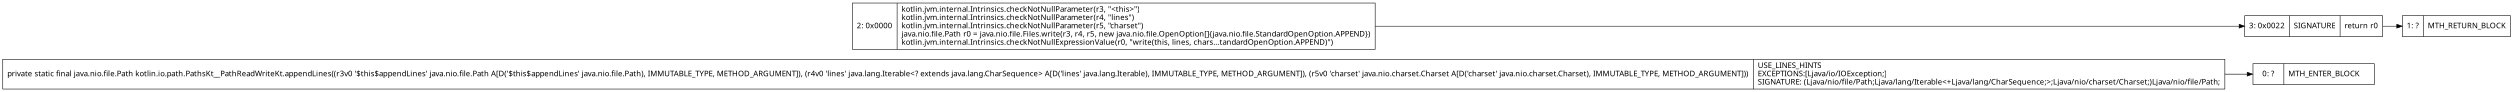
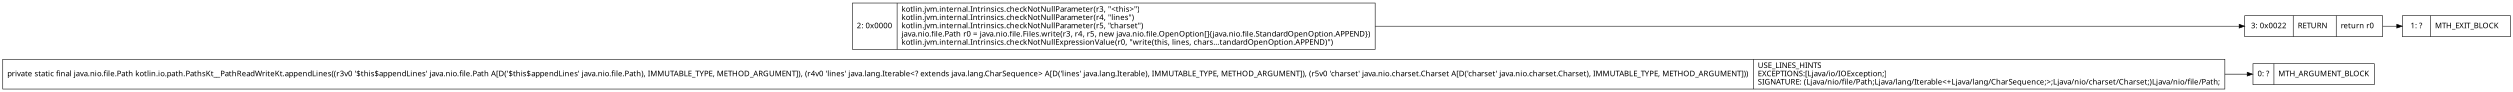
node "3: 0x0022": text "SIGNATURE" -> "RETURN"
node "1: ?": text "MTH_RETURN_BLOCK" -> "MTH_EXIT_BLOCK"
node "0: ?": text "MTH_ENTER_BLOCK" -> "MTH_ARGUMENT_BLOCK"
